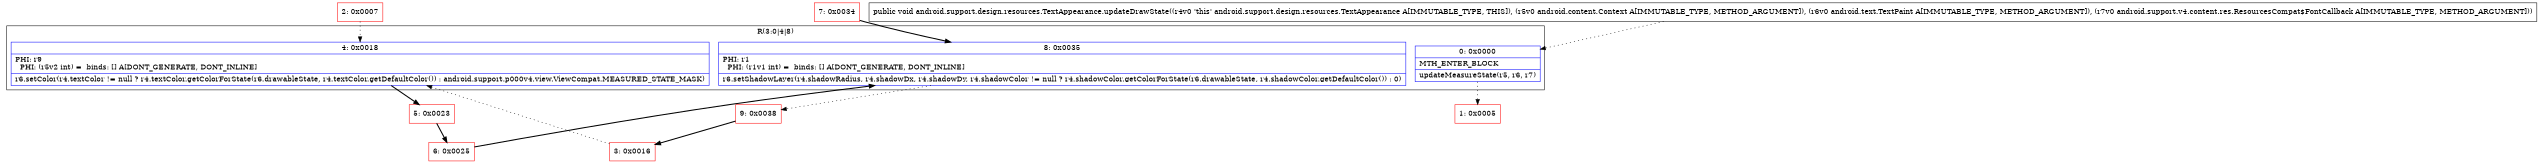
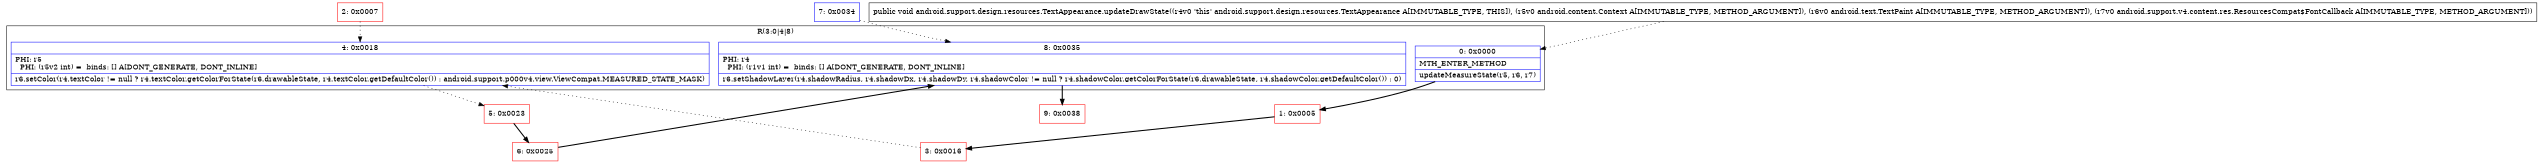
node "7: 0x0034": color red -> blue
edge "7: 0x0034" -> "8: 0x0035": style bold -> dotted
node "4: 0x0018": text "PHI: r9" -> "PHI: r5"
node "8: 0x0035": text "PHI: r1" -> "PHI: r4"
node "0: 0x0000": text "MTH_ENTER_BLOCK" -> "MTH_ENTER_METHOD"
edge "0: 0x0000" -> "1: 0x0005": style dotted -> bold
edge "4: 0x0018" -> "5: 0x0023": style bold -> dotted
edge "8: 0x0035" -> "9: 0x0038": style dotted -> bold
edge "9: 0x0038" -> "3: 0x0016": now "1: 0x0005" -> "3: 0x0016"
